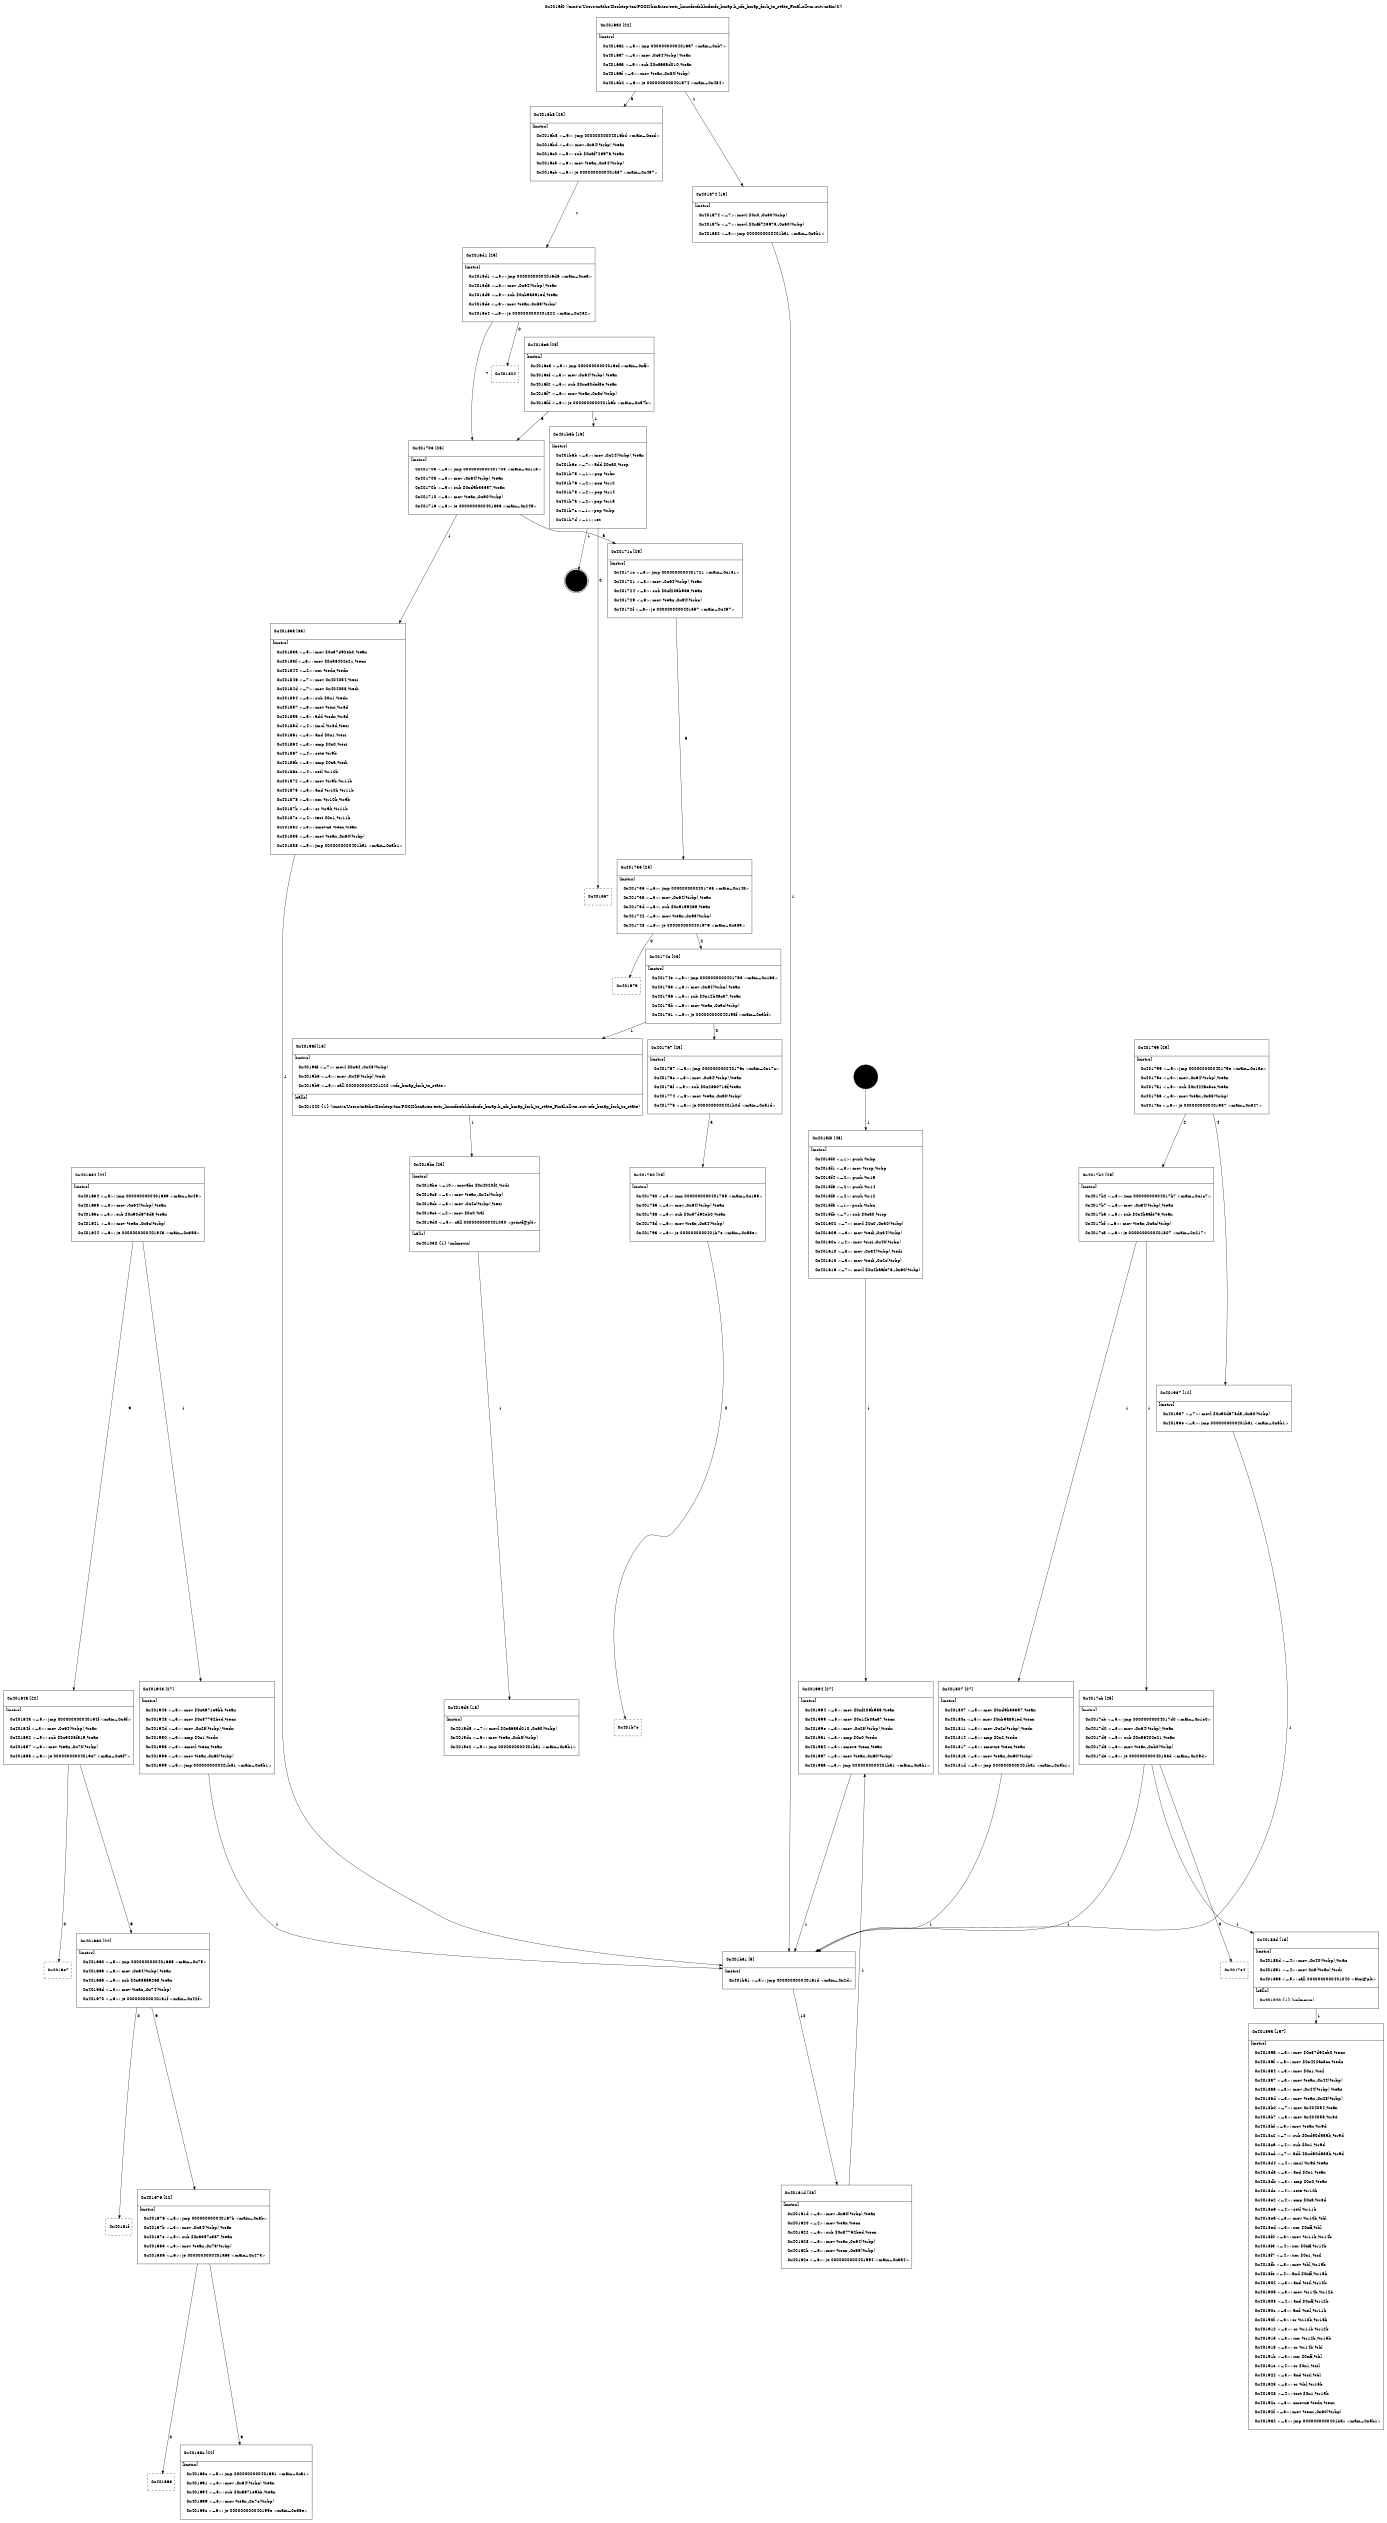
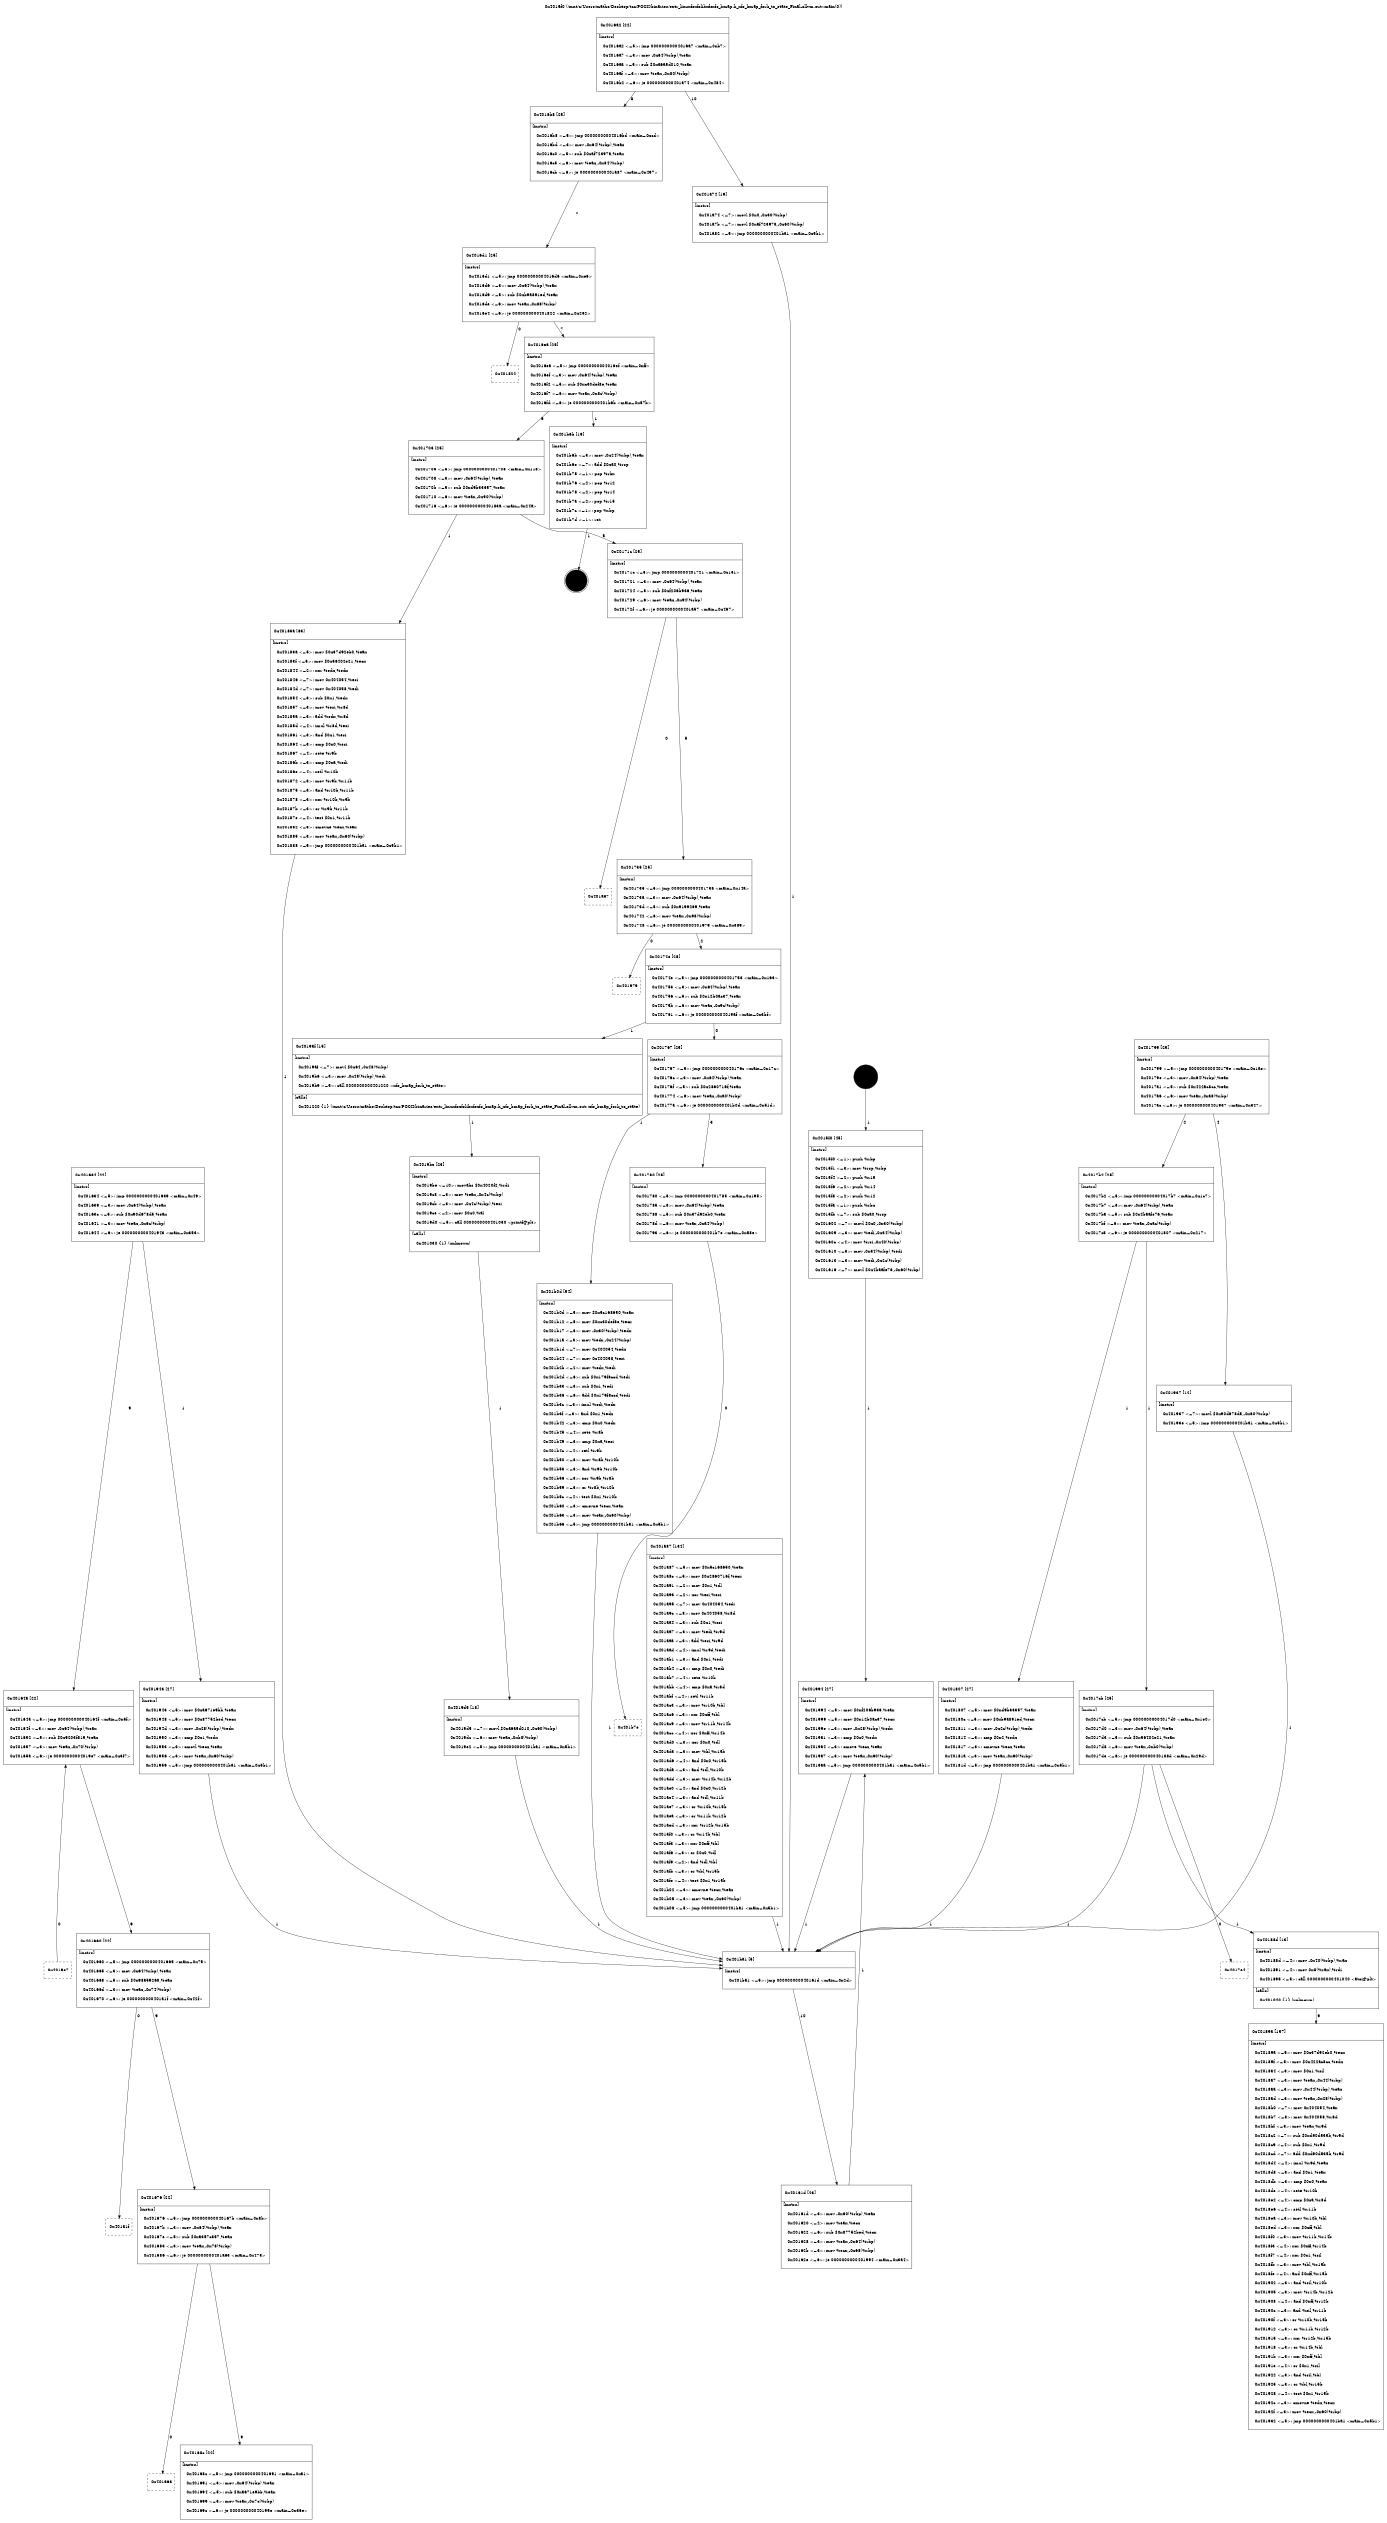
edge "0x4016a2 [22]" -> "0x401a74 [19]": label " 1" -> " 10"
edge "0x4016d1 [25]" -> "0x401703 [25]": now "0x4016d1 [25]" -> "0x4016ea [25]"
edge "0x401b6b [19]" -> "0x401a57": now "0x40171c [25]" -> "0x401a57"
node "0x401b0d [94]": added
node "0x401a87 [134]": added
edge "0x40164a [22]" -> "0x4019e7": reversed
edge "0x4019d5 [18]" -> "0x401ba1 [5]": added, label "1"
edge "0x40188d [13]" -> "0x40189a [157]": label " 1" -> " 9"
